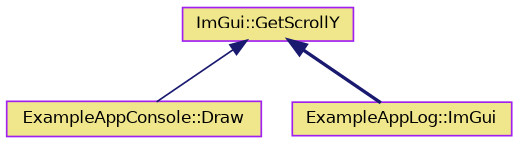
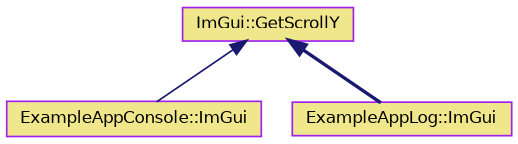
node "ExampleAppConsole::Draw": label "ExampleAppConsole::Draw" -> "ExampleAppConsole::ImGui"
